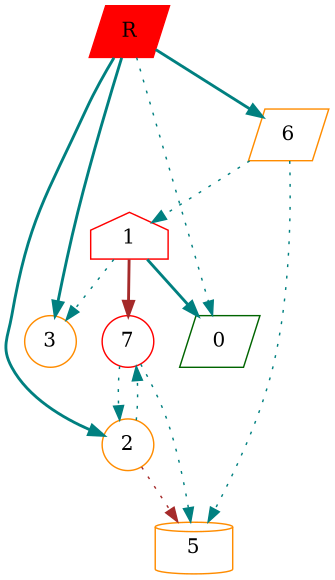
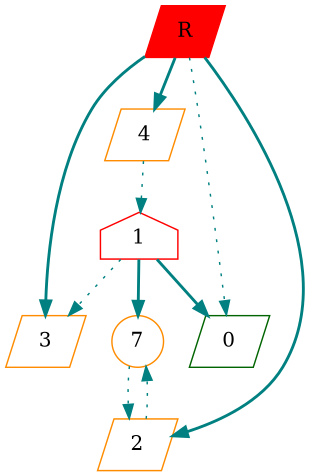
node "6": label "6" -> "4"
edge "1" -> "7": color brown -> teal
node "3": shape circle -> parallelogram
node "7": color red -> darkorange
node "2": shape circle -> parallelogram
node "5": removed
